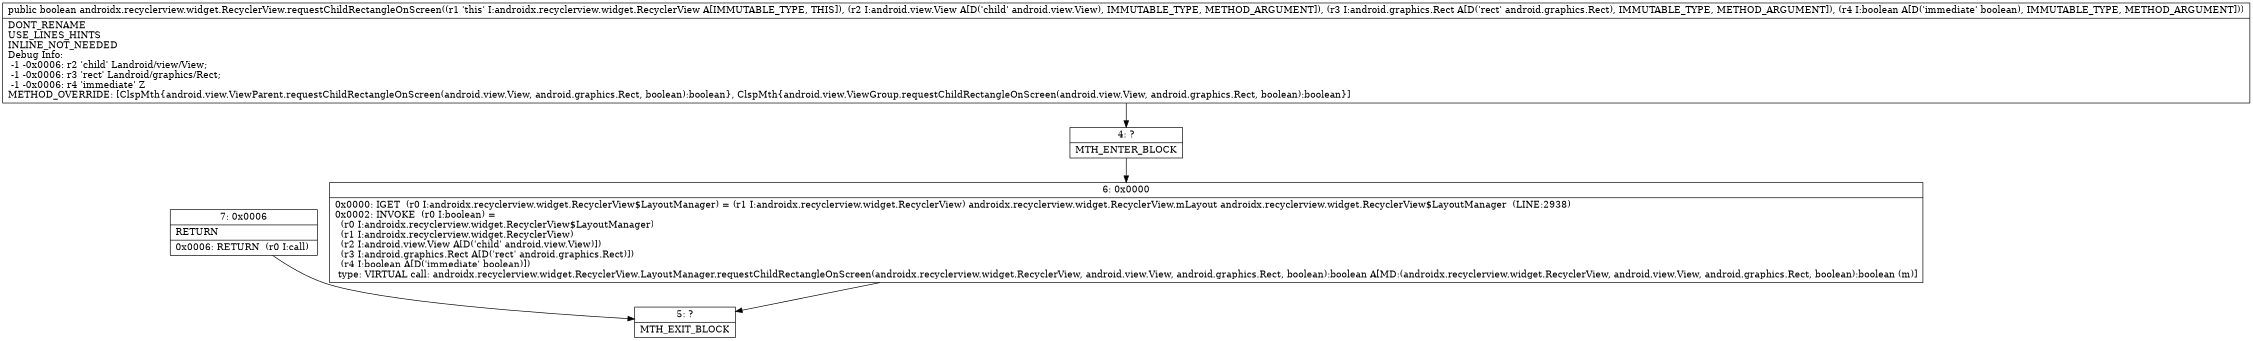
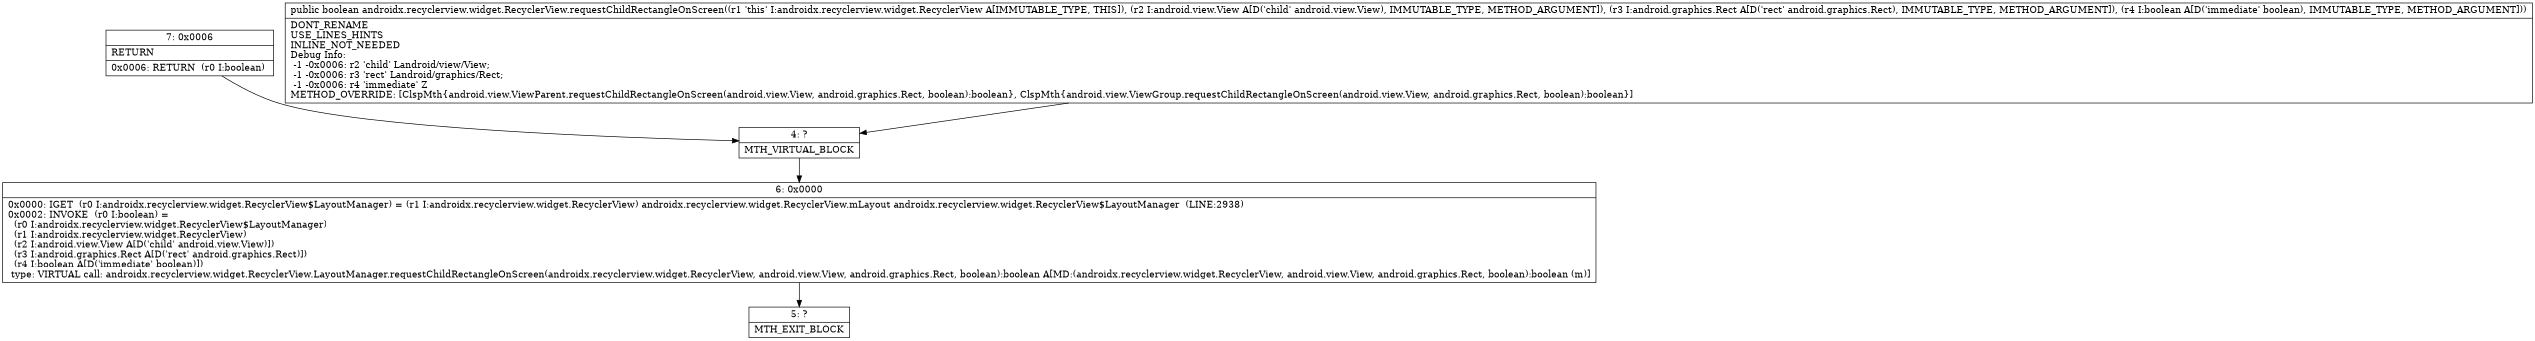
node "4: ?": text "MTH_ENTER_BLOCK" -> "MTH_VIRTUAL_BLOCK"
node "7: 0x0006": text "0x0006: RETURN  (r0 I:call)" -> "0x0006: RETURN  (r0 I:boolean)"
edge "7: 0x0006" -> "5: ?": now "7: 0x0006" -> "4: ?"
